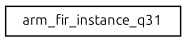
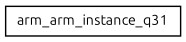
node "arm_fir_instance_q31": label "arm_fir_instance_q31" -> "arm_arm_instance_q31"
